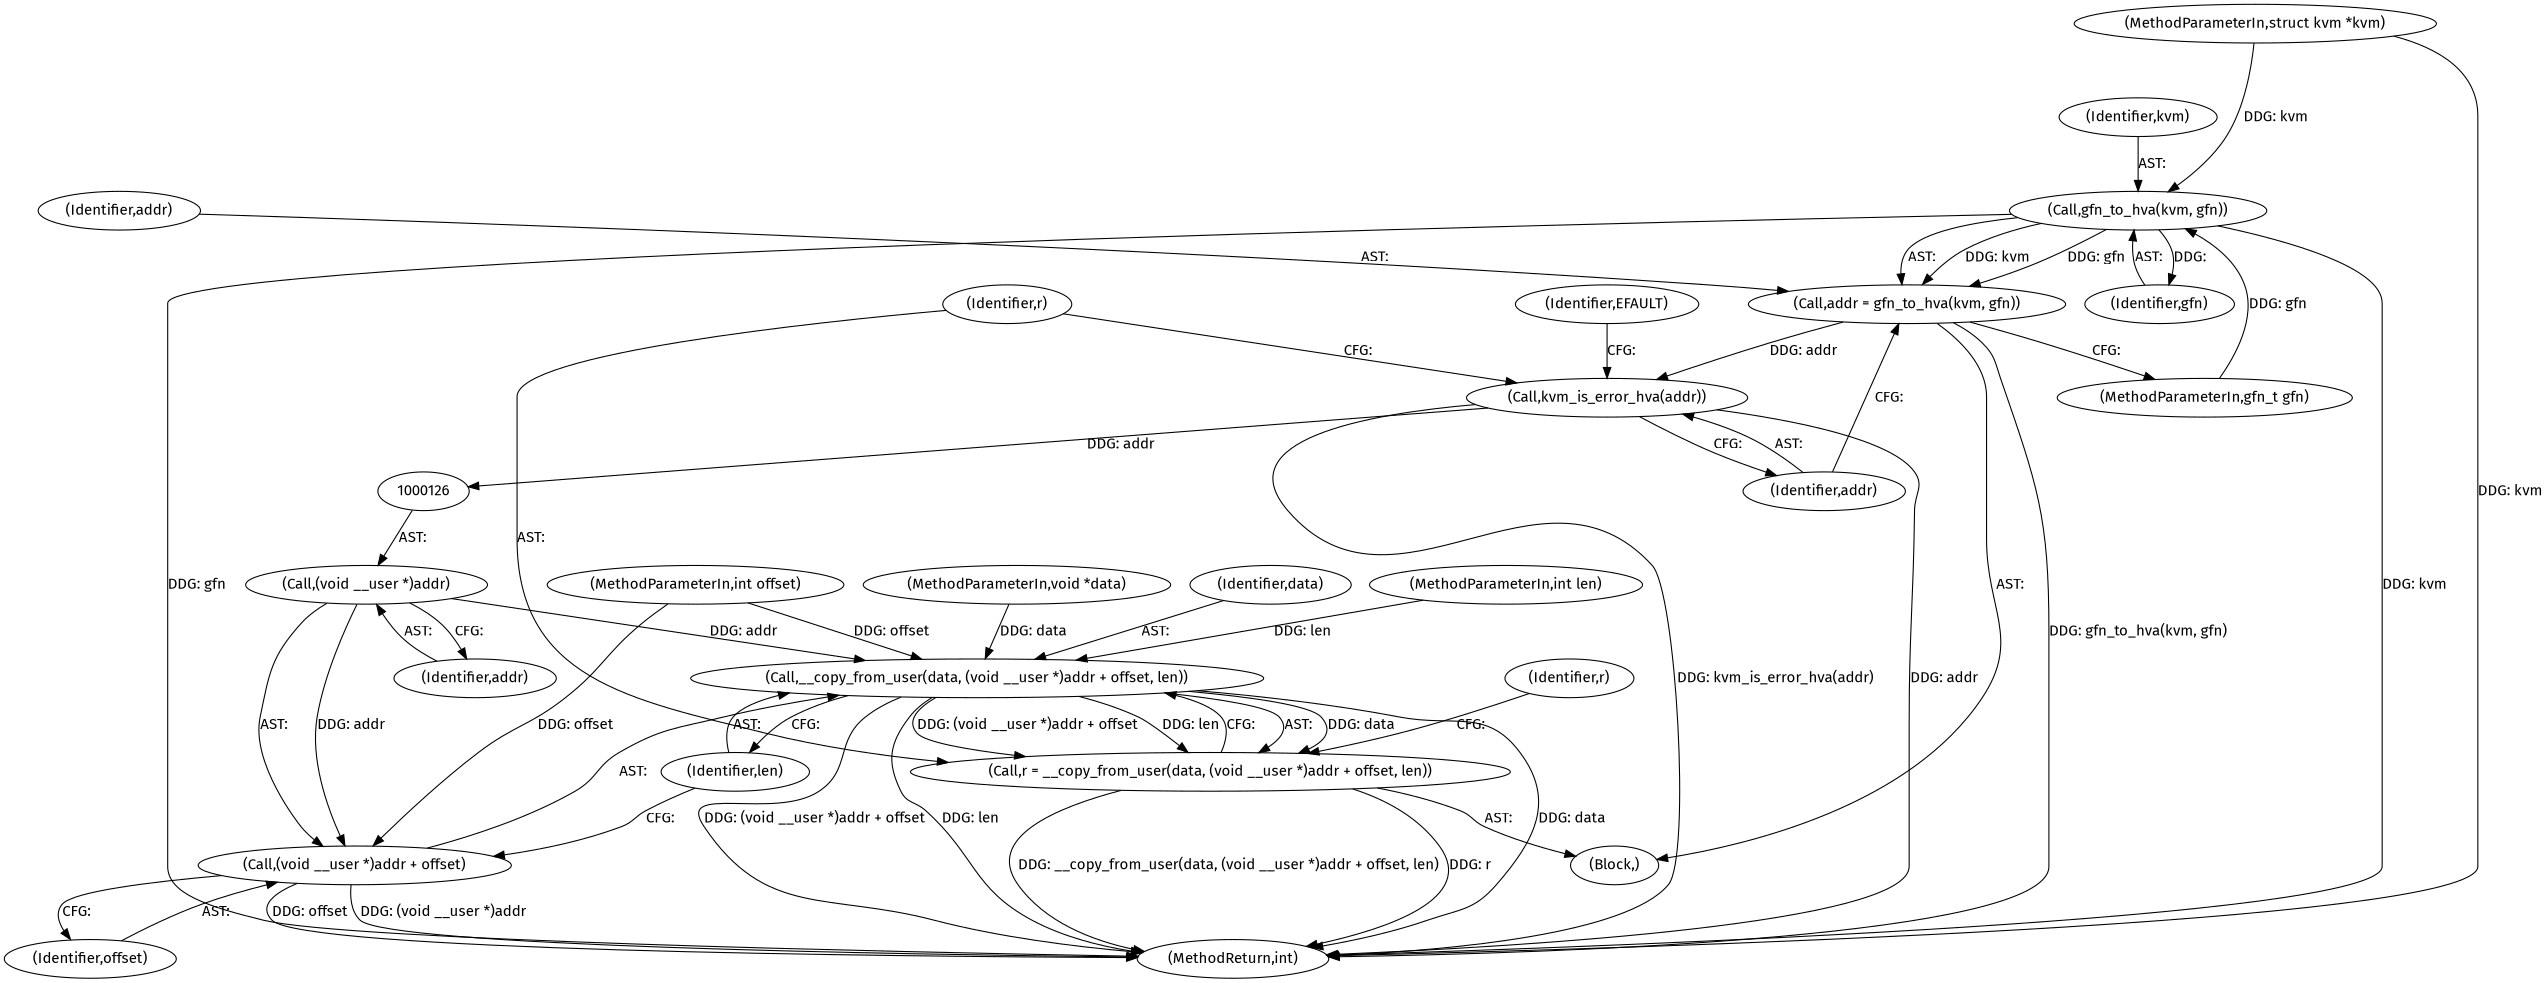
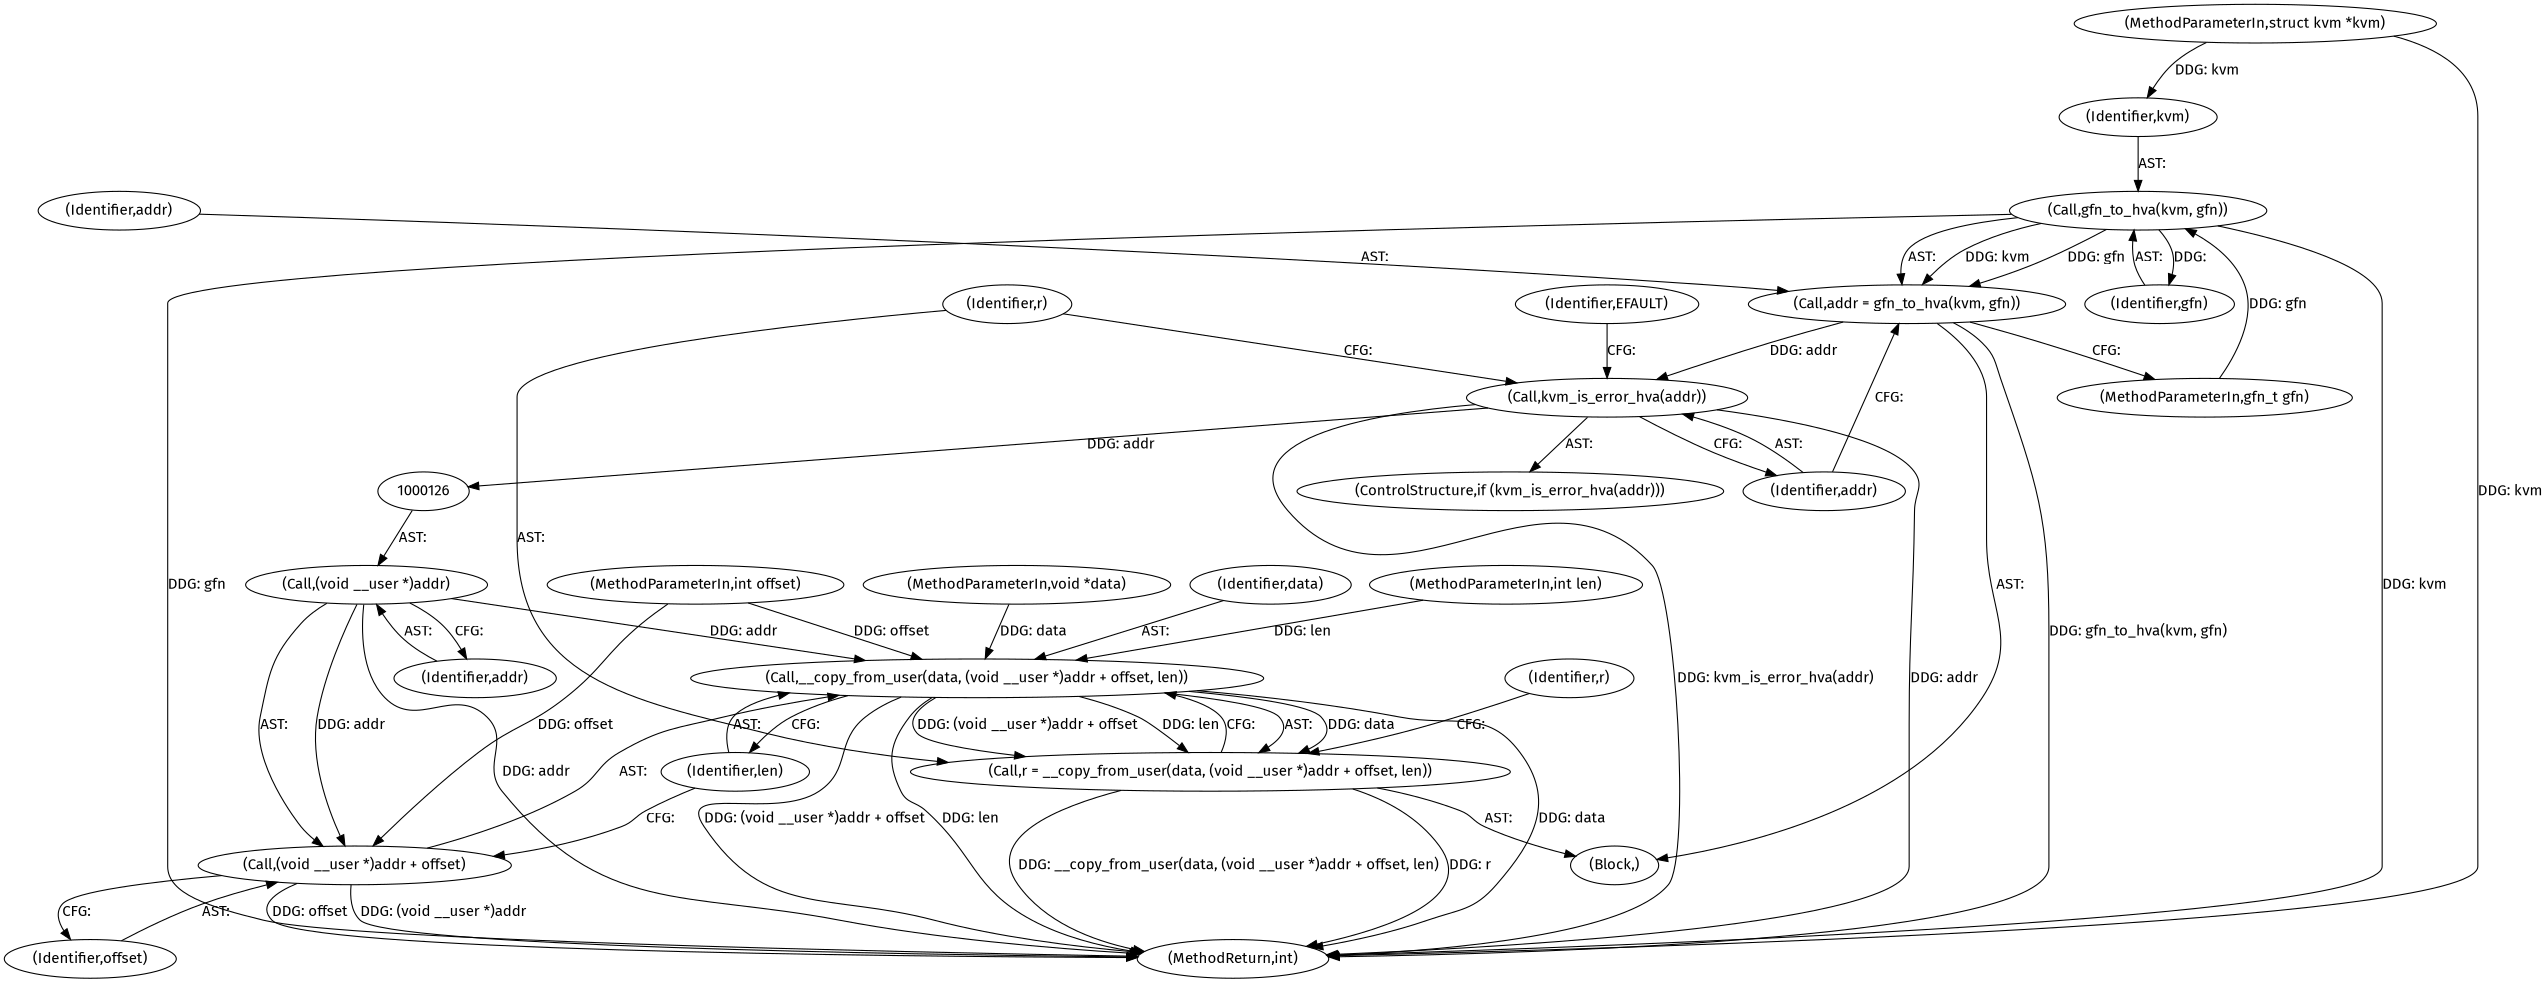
edge "(MethodParameterIn,struct kvm *kvm)" -> "(Call,gfn_to_hva(kvm, gfn))": now "(MethodParameterIn,struct kvm *kvm)" -> "(Identifier,kvm)"
node "(ControlStructure,if (kvm_is_error_hva(addr)))": added
edge "(Call,(void __user *)addr)" -> "(MethodReturn,int)": added, label "DDG: addr"
